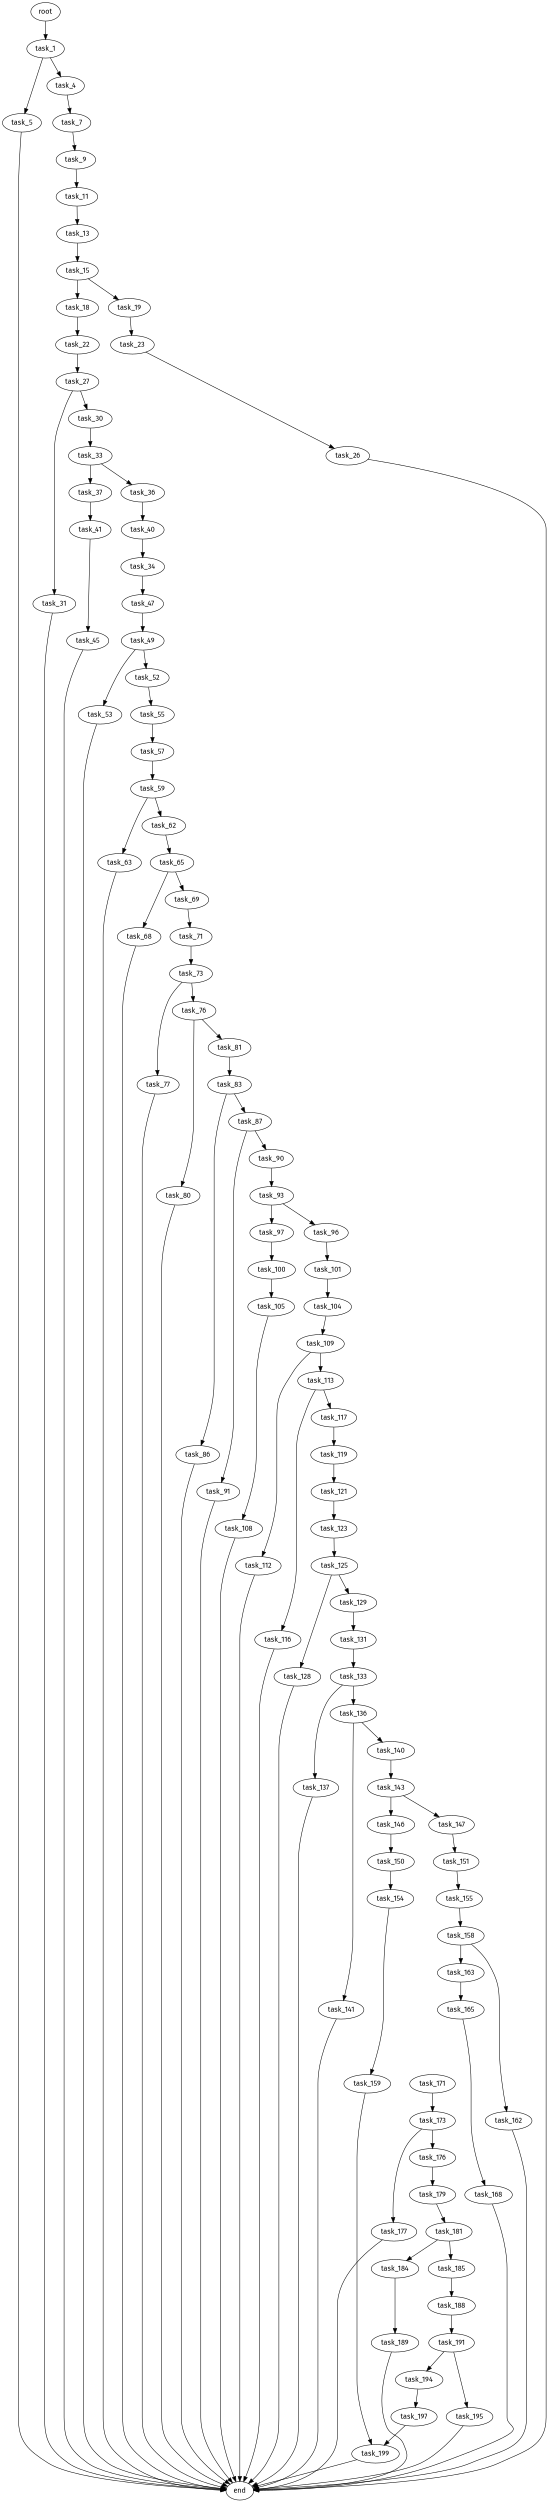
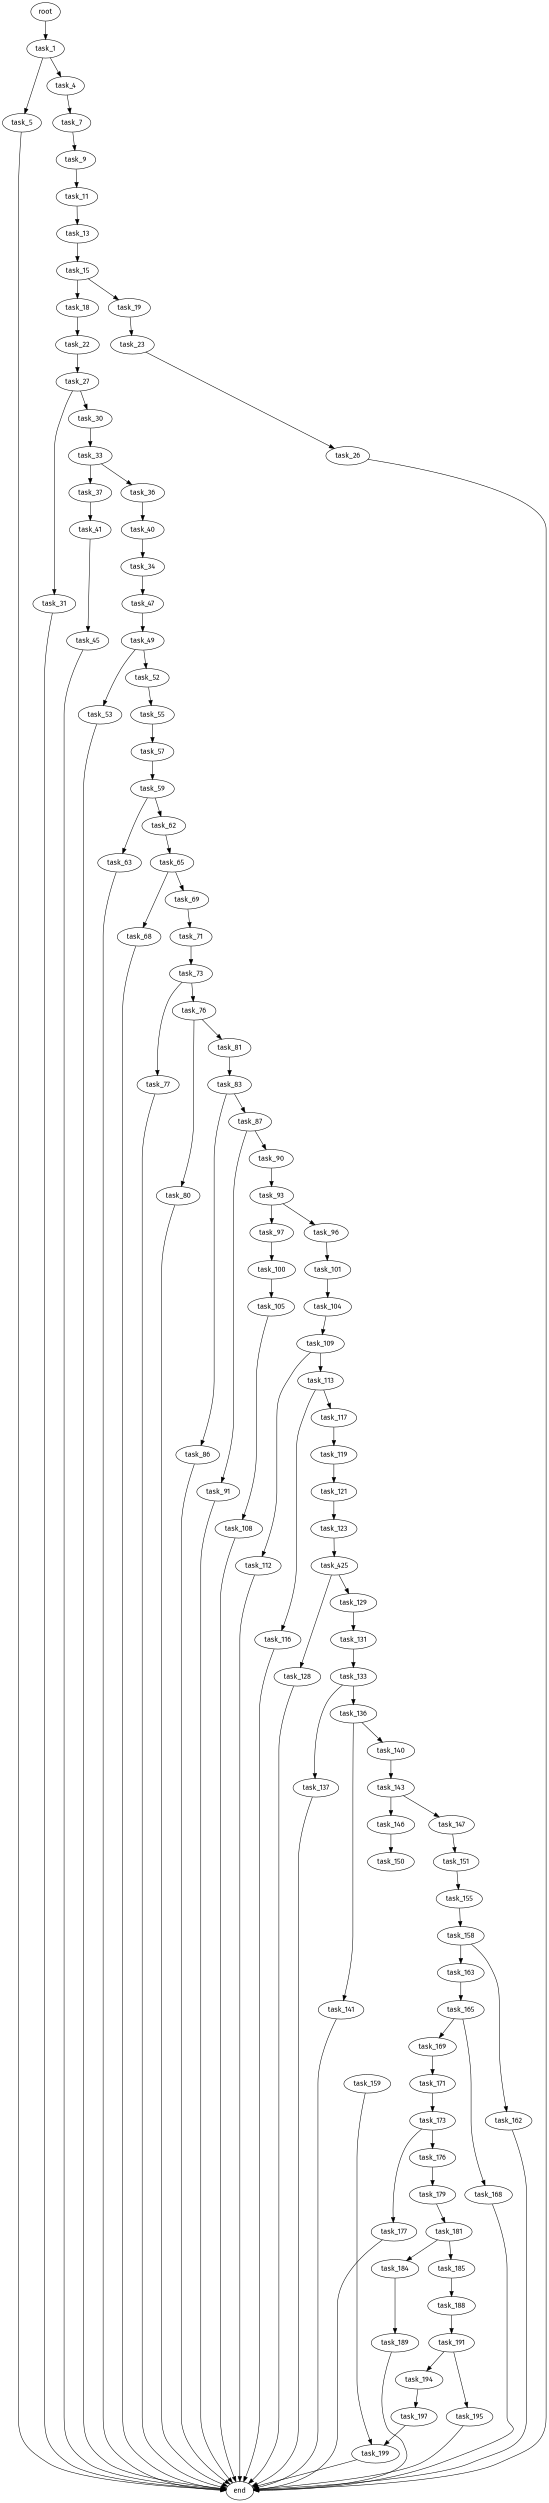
node "task_125": label "task_125" -> "task_425"
node "task_154": removed
node "task_169": added
